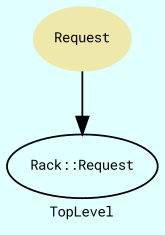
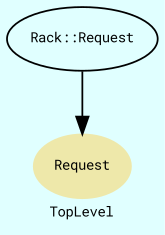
edge "Request" -> "Rack::Request": reversed
